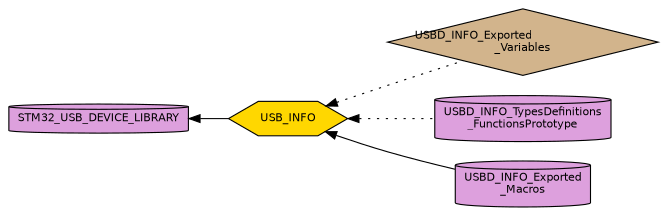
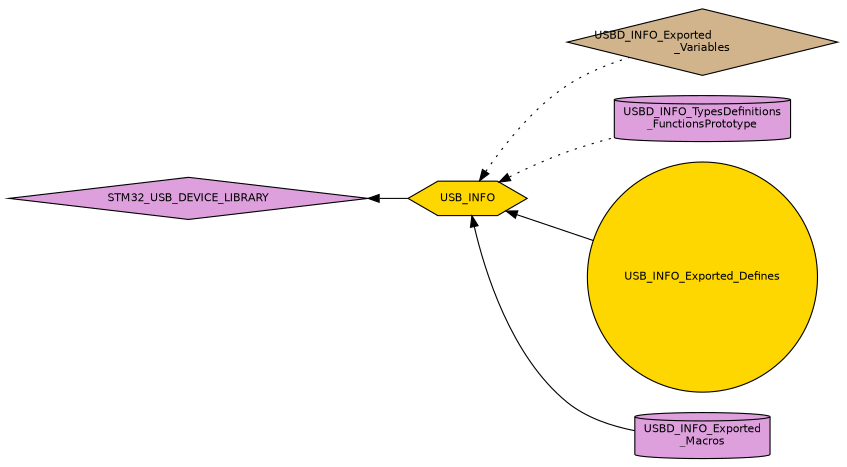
node "STM32_USB_DEVICE_LIBRARY": shape cylinder -> diamond
node "USB_INFO_Exported_Defines": added
